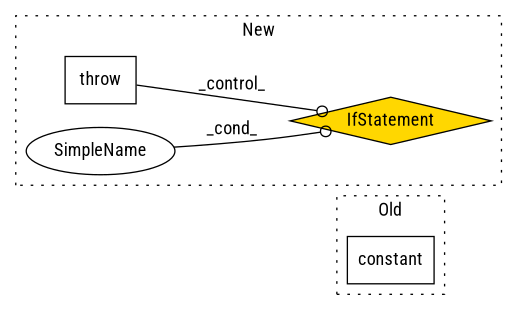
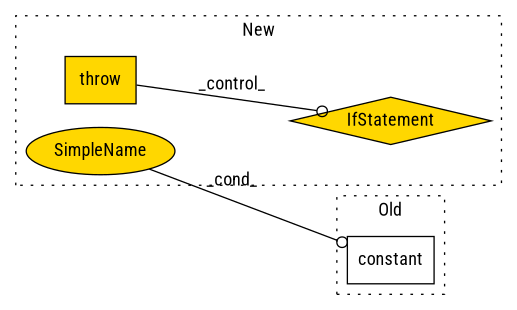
node "throw": fillcolor white -> gold
edge "SimpleName" -> "IfStatement": now "SimpleName" -> "constant"
node "SimpleName": fillcolor white -> gold
